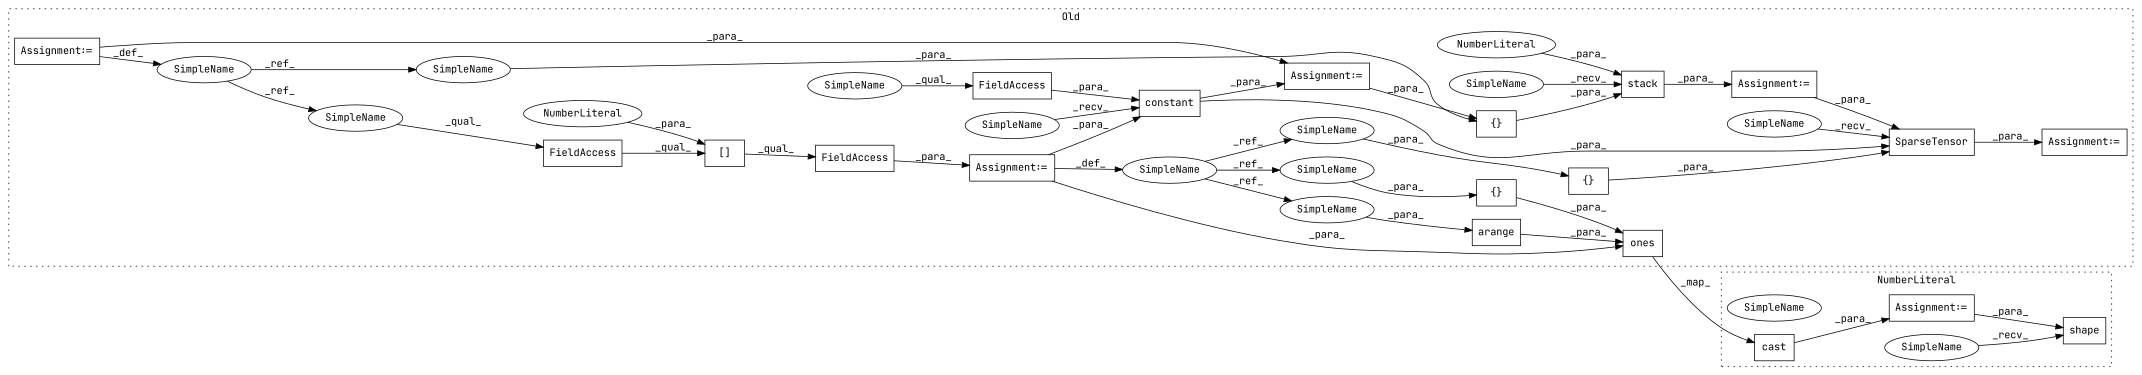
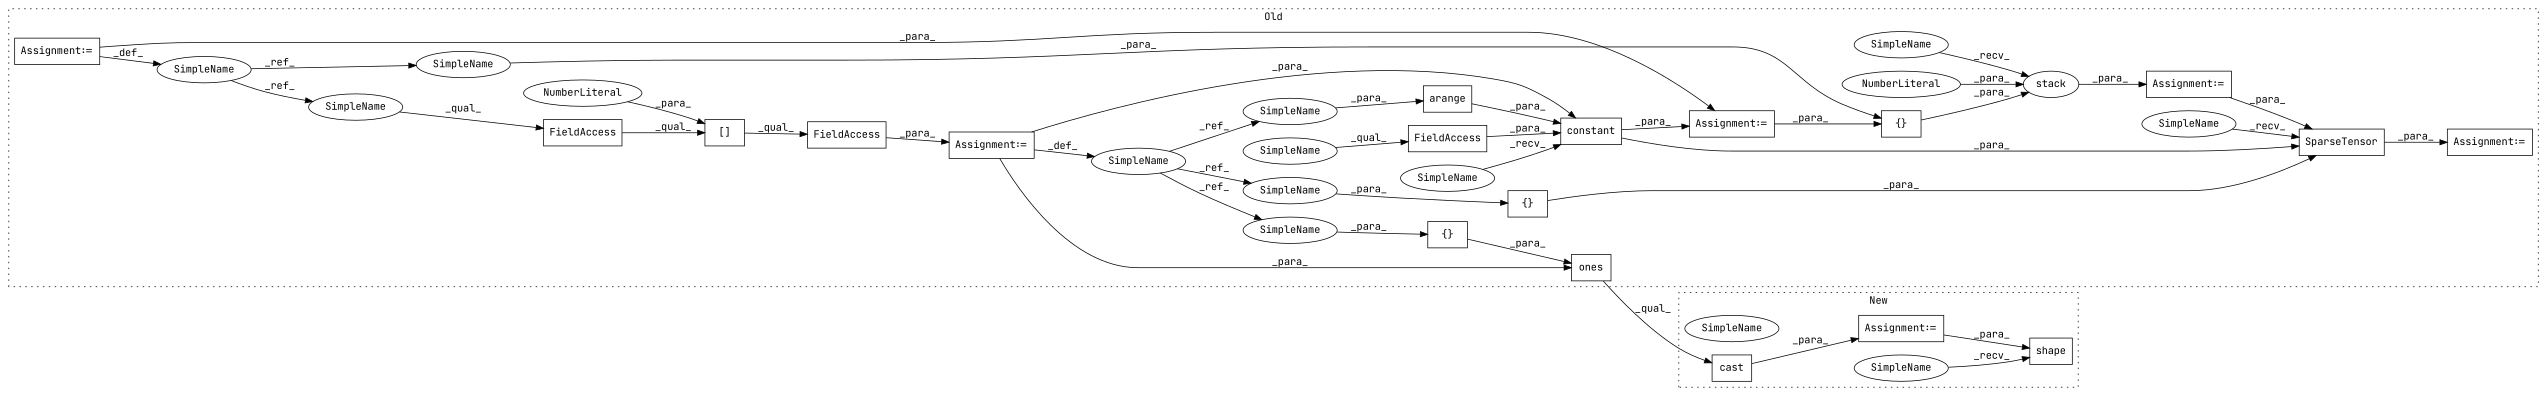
node "stack": shape box -> ellipse
edge "arange" -> "ones": now "arange" -> "constant"
cluster "NumberLiteral": label "NumberLiteral" -> "New"
edge "ones" -> "cast": label "_map_" -> "_qual_"
